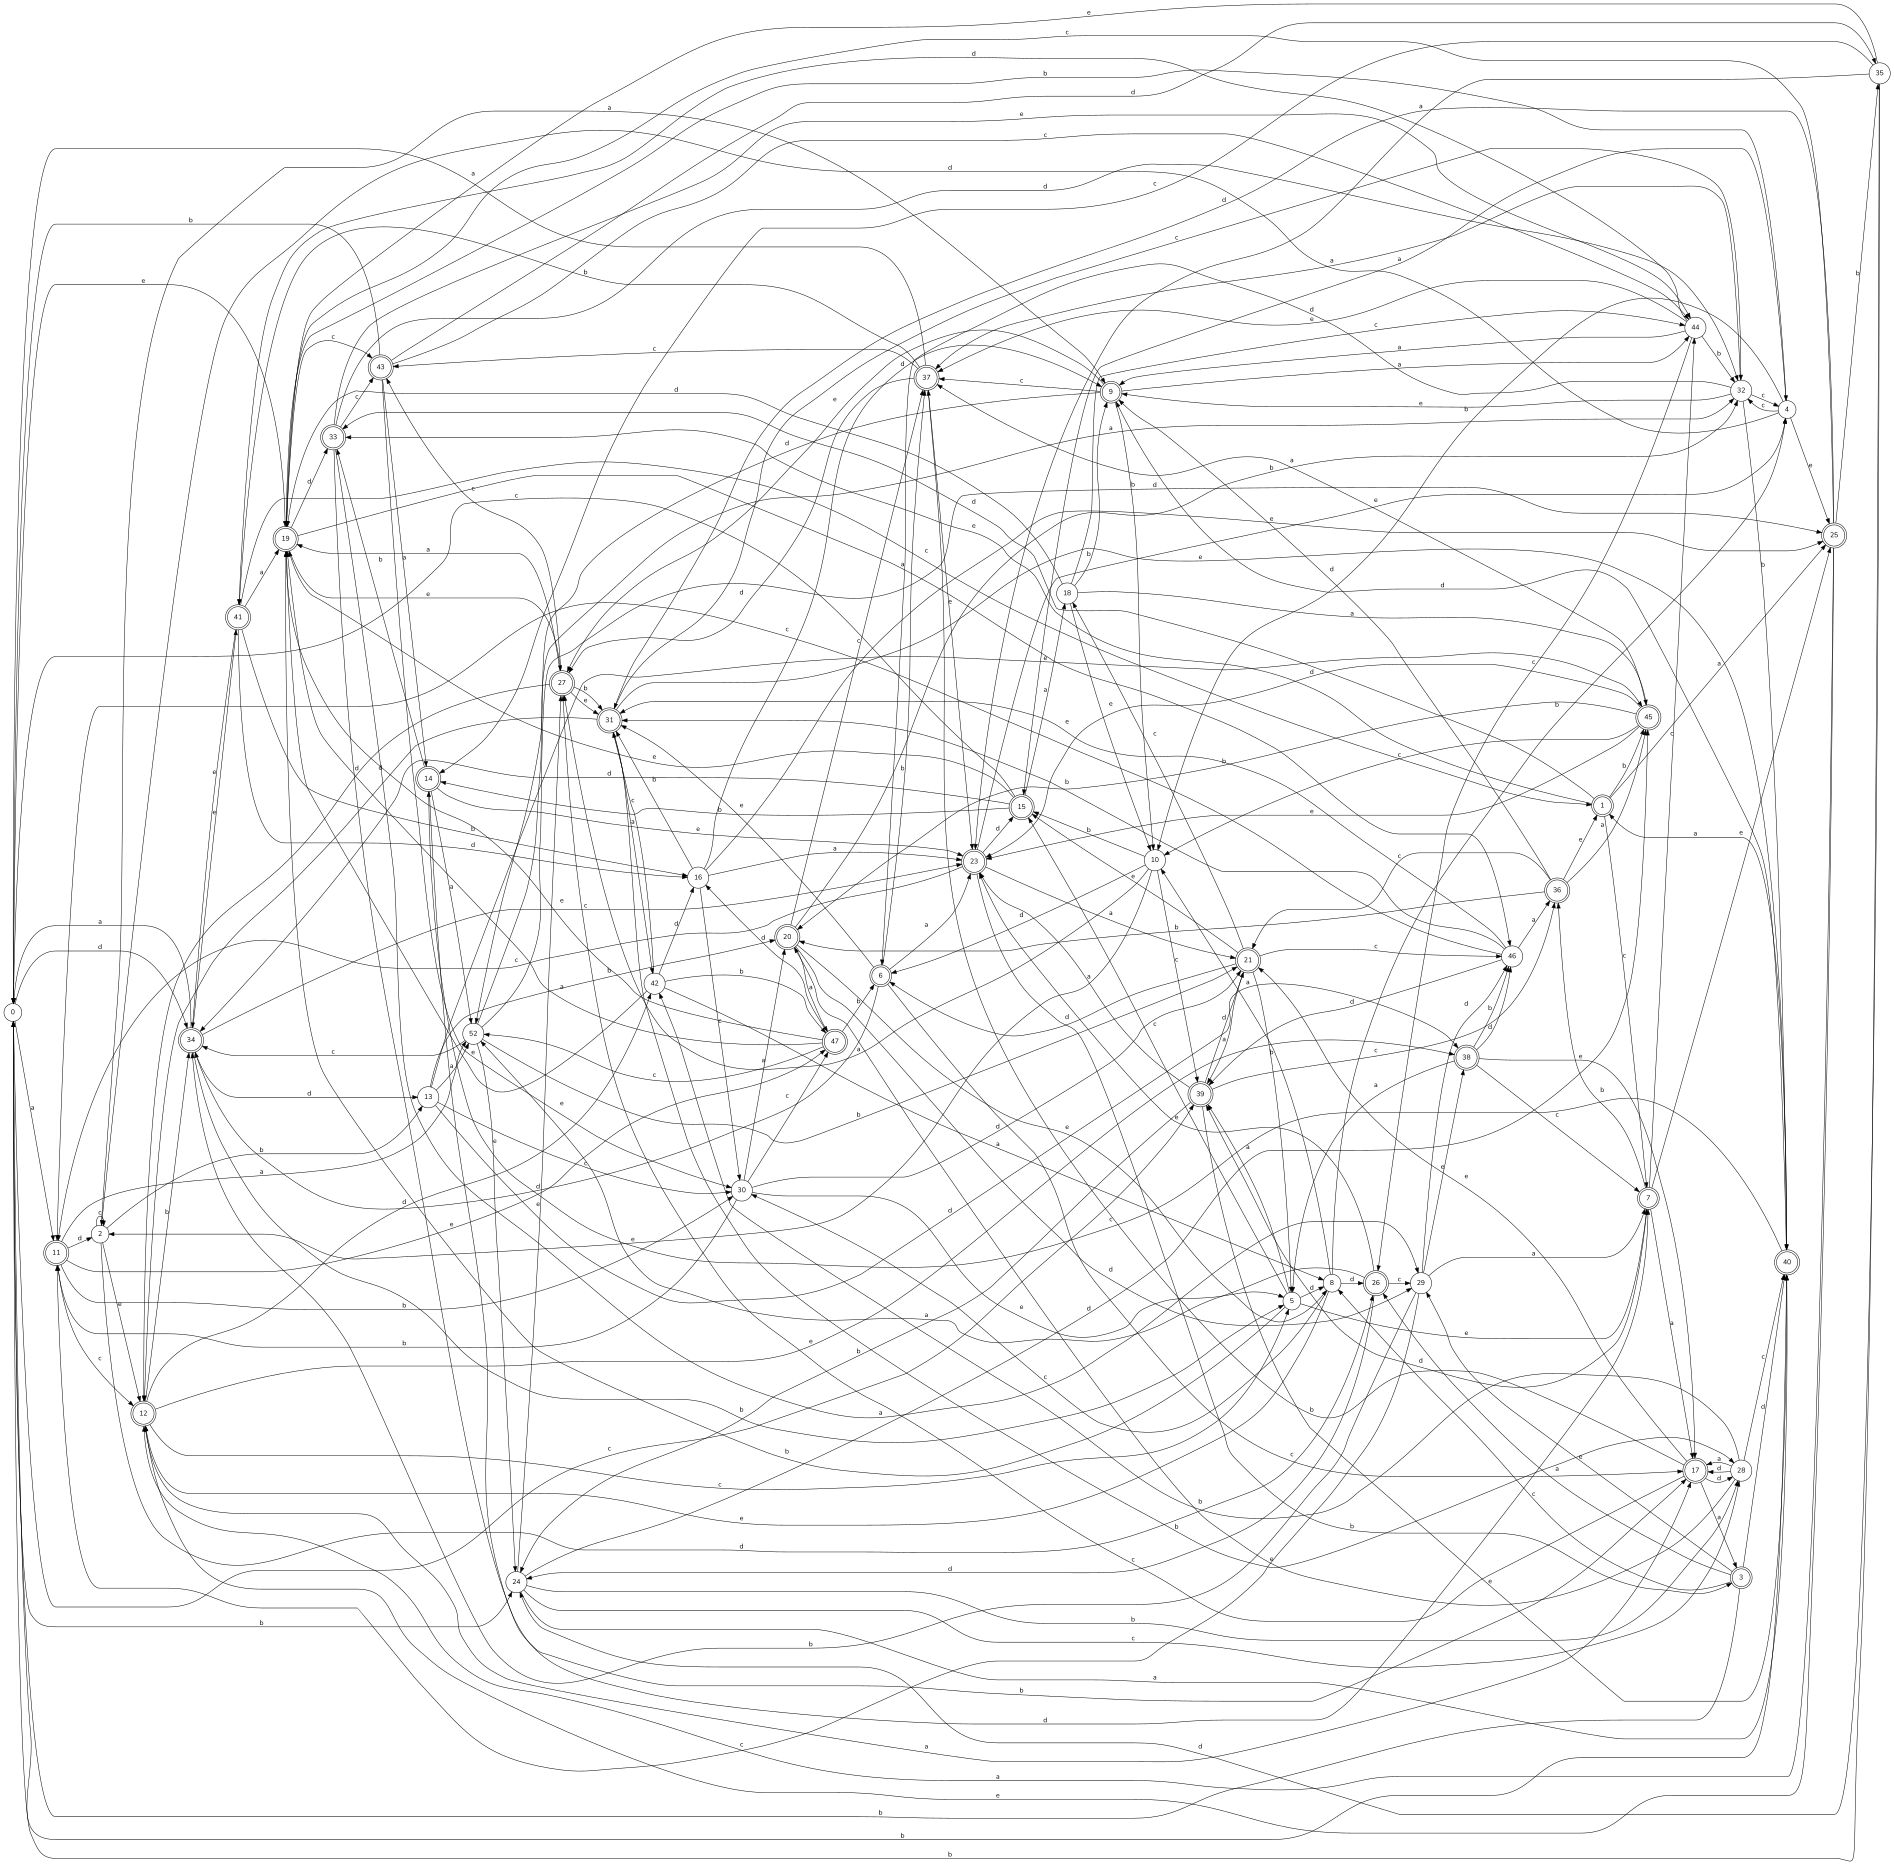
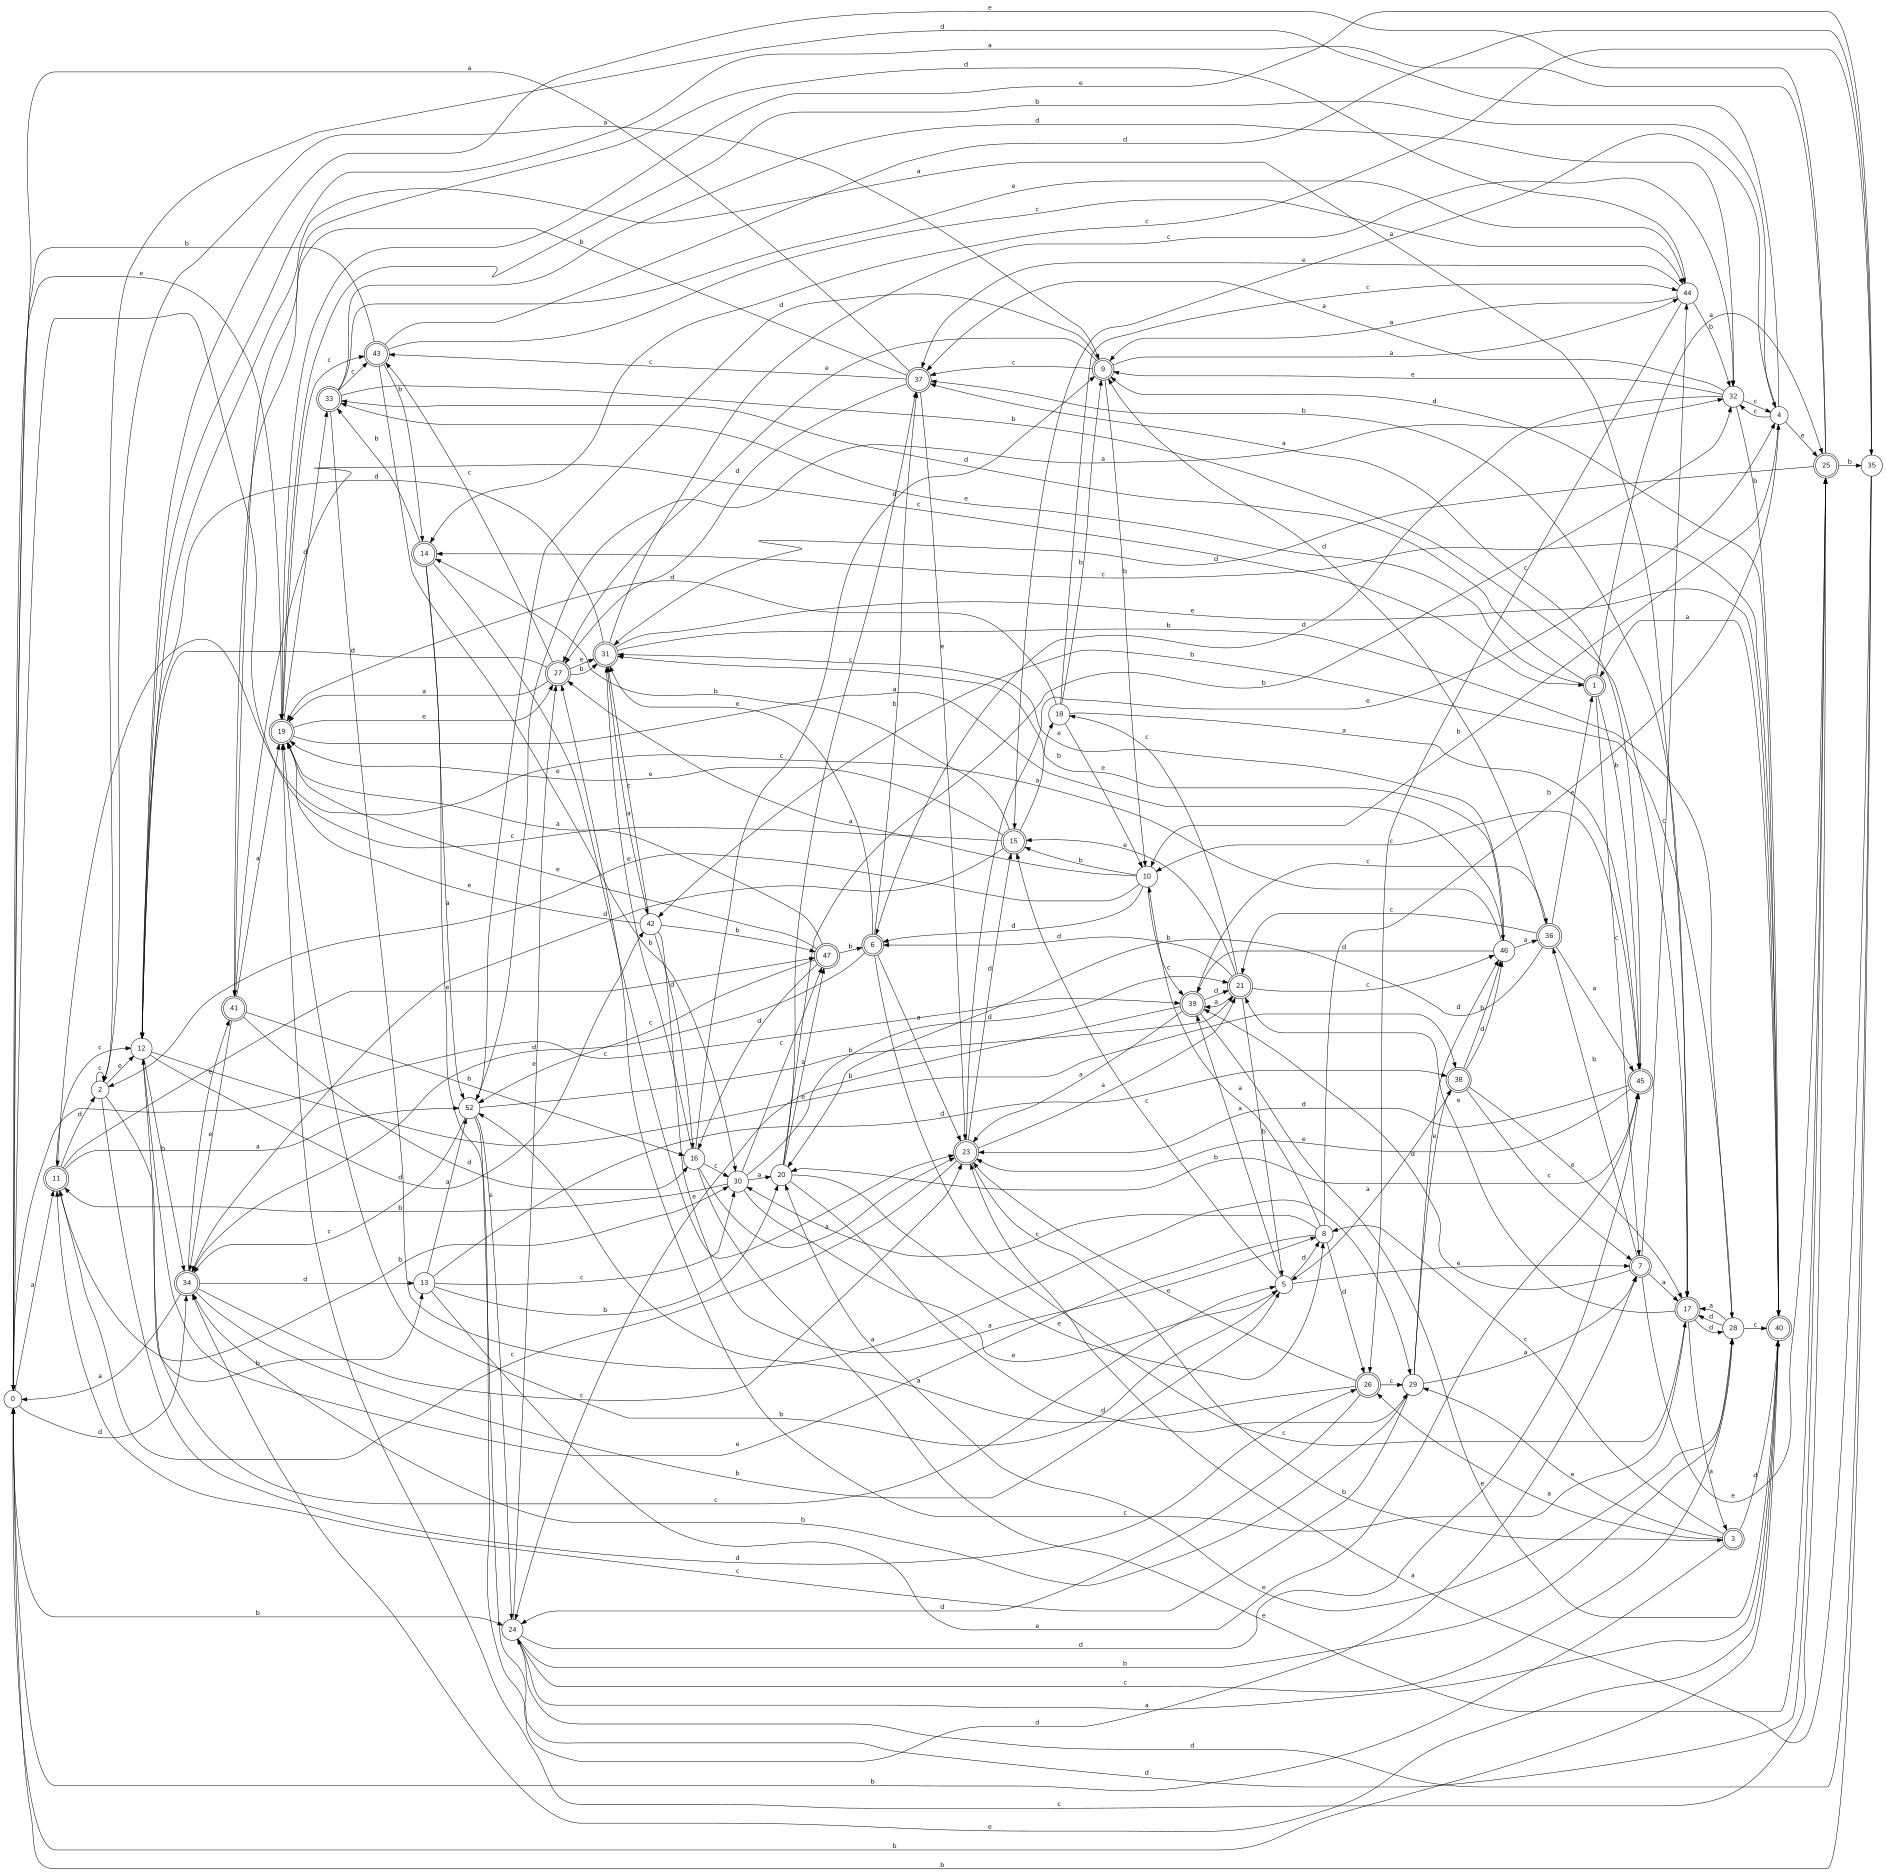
edge "43" -> "14": label "a" -> "b"
node "20": shape doublecircle -> circle
node "12": shape doublecircle -> circle
edge "40" -> "34": added, label "e"
